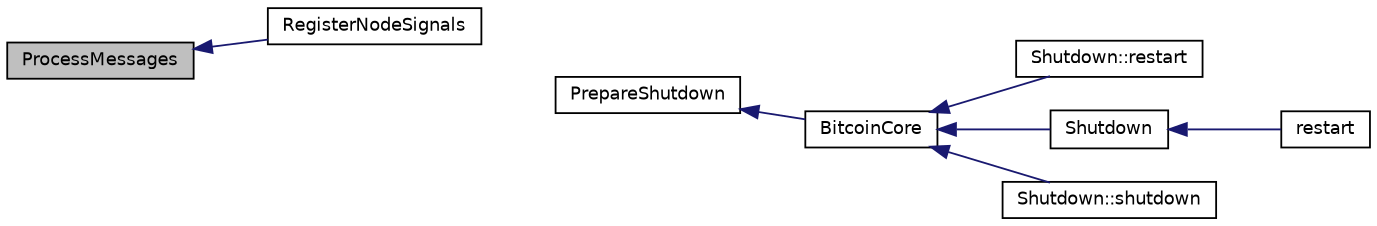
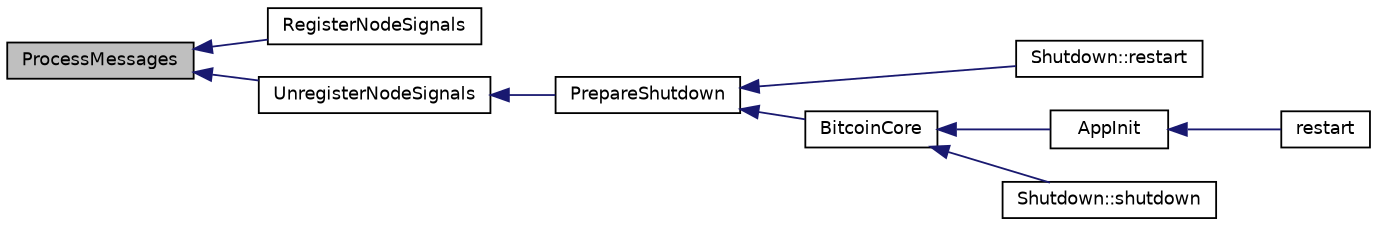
edge "Shutdown::restart" -> "BitcoinCore": now "Shutdown::restart" -> "PrepareShutdown"
node "UnregisterNodeSignals": added
node "Shutdown": label "Shutdown" -> "AppInit"
